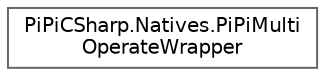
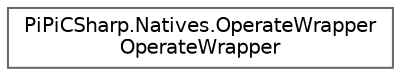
node "PiPiCSharp.Natives.PiPiMulti OperateWrapper": label "PiPiCSharp.Natives.PiPiMulti OperateWrapper" -> "PiPiCSharp.Natives.OperateWrapper OperateWrapper"
